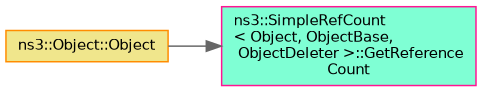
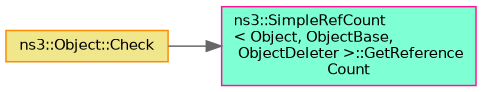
node "ns3::Object::Object": label "ns3::Object::Object" -> "ns3::Object::Check"
